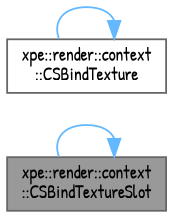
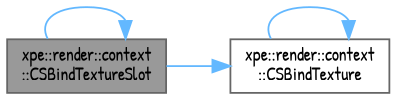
edge "xpe::render::context ::CSBindTextureSlot" -> "xpe::render::context ::CSBindTexture": added
